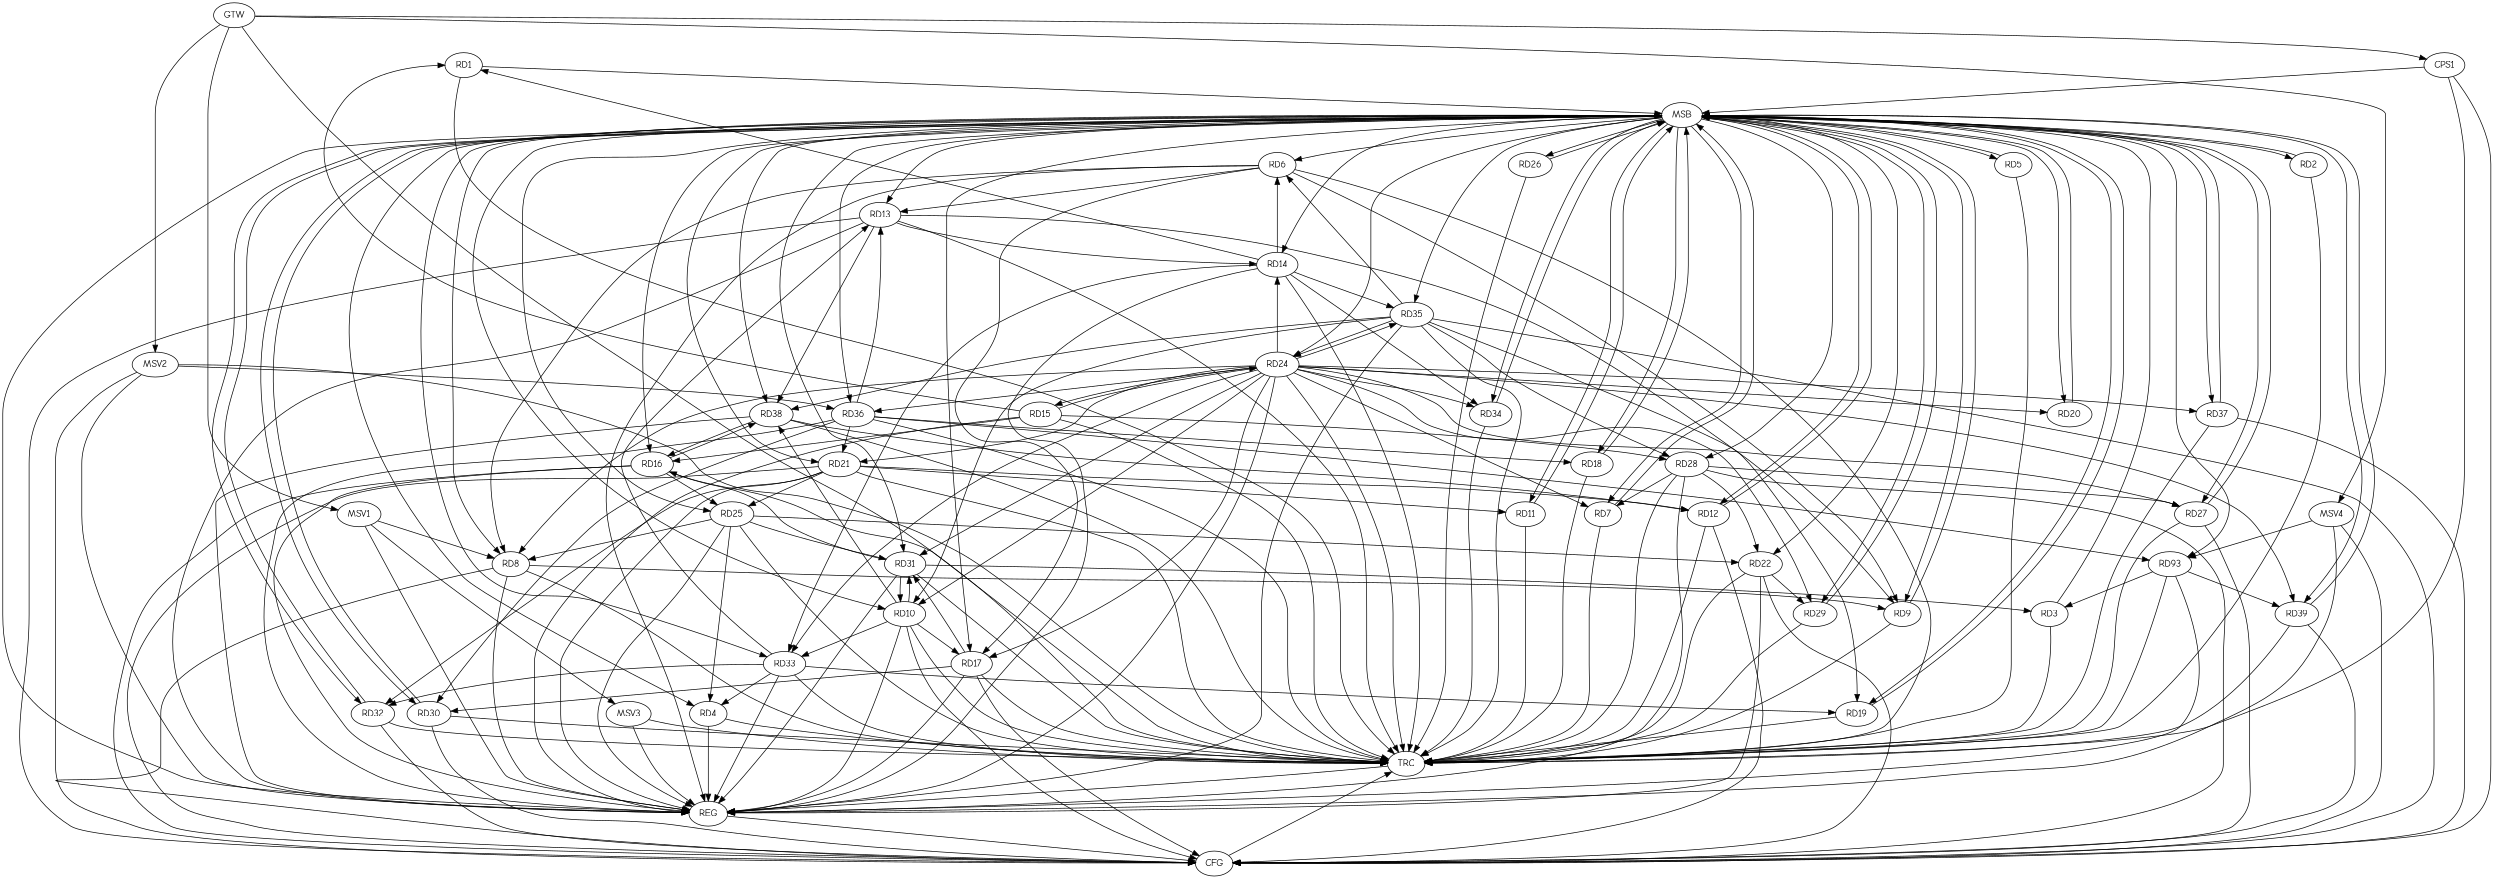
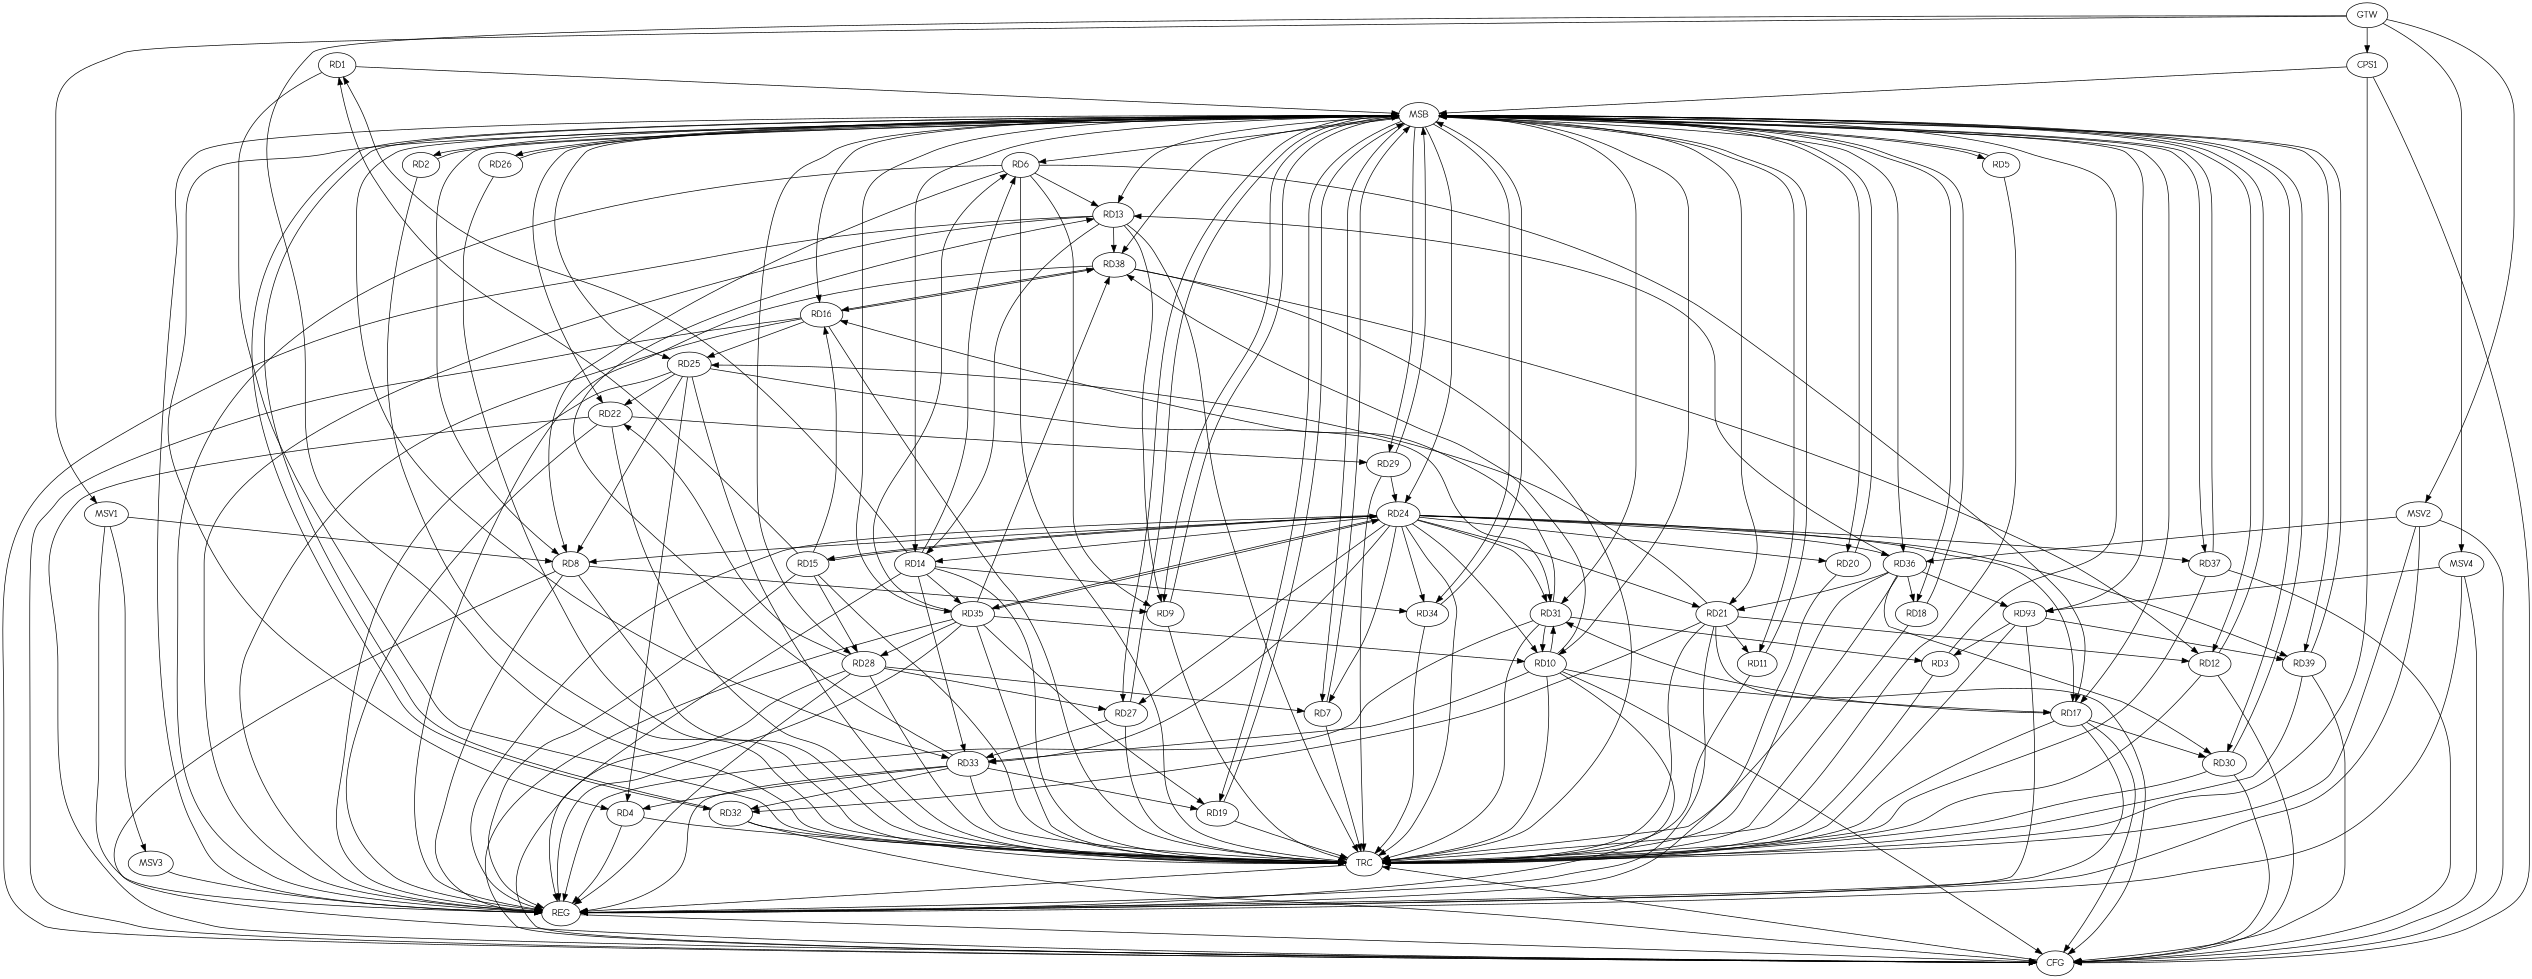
edge "RD24" -> "RD29": reversed
edge "MSV3" -> "TRC": now "RD20" -> "TRC"
edge "RD27" -> "CFG": now "RD27" -> "RD33"
